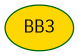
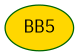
node "BB3": label "BB3" -> "BB5"
